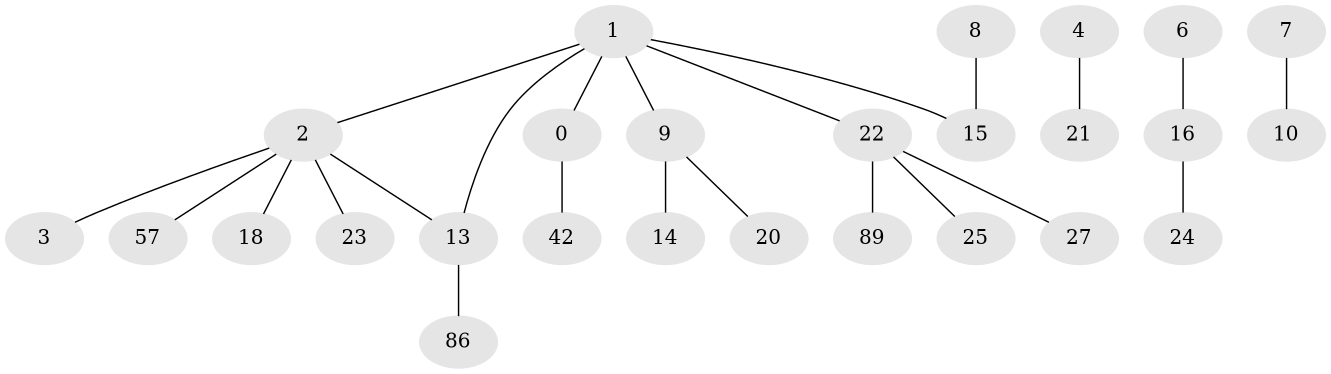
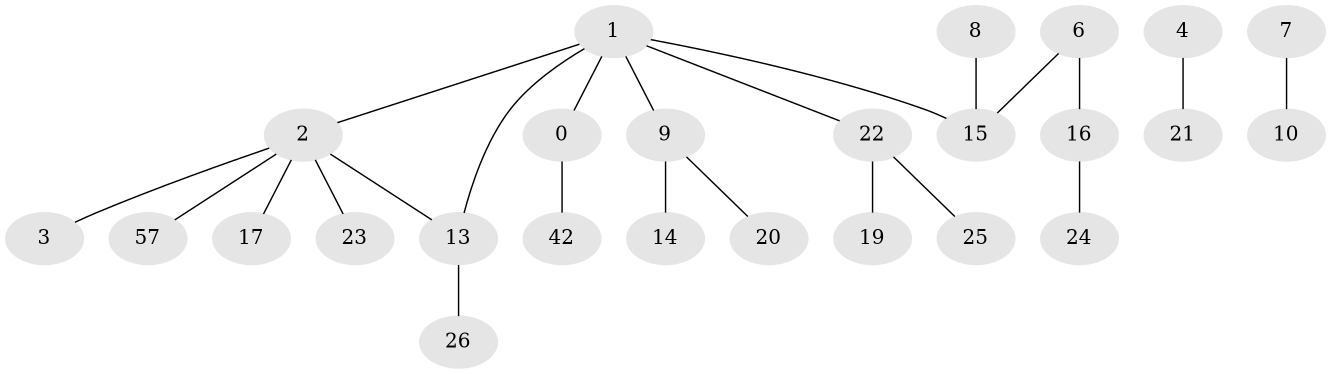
edge "6" -- "15": added
node "18": label "18" -> "17"
node "89": label "89" -> "19"
node "27": removed
node "86": label "86" -> "26"
